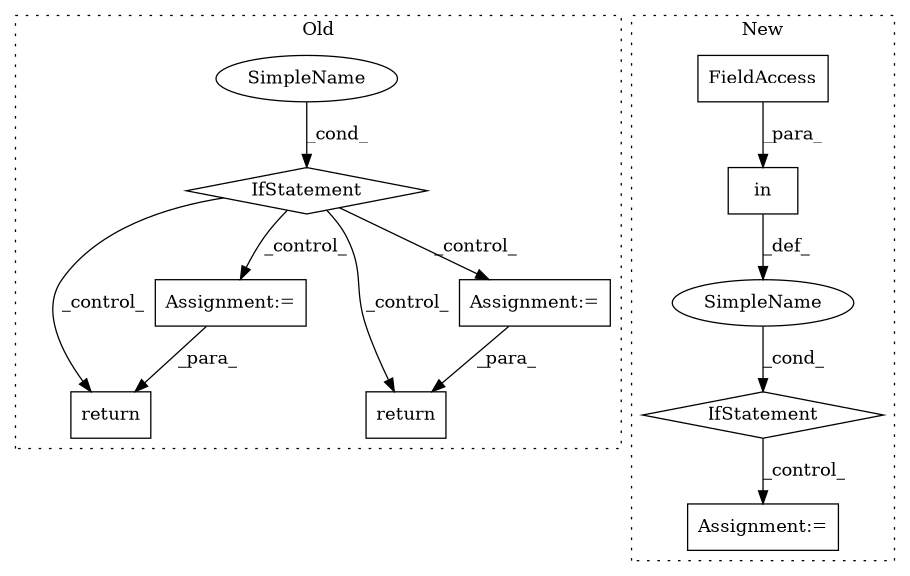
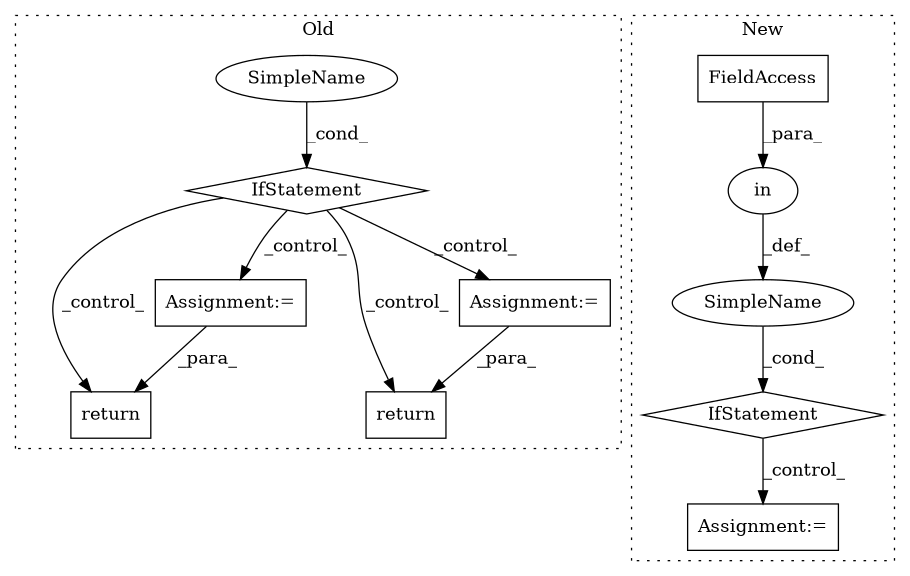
node "in": shape box -> ellipse
